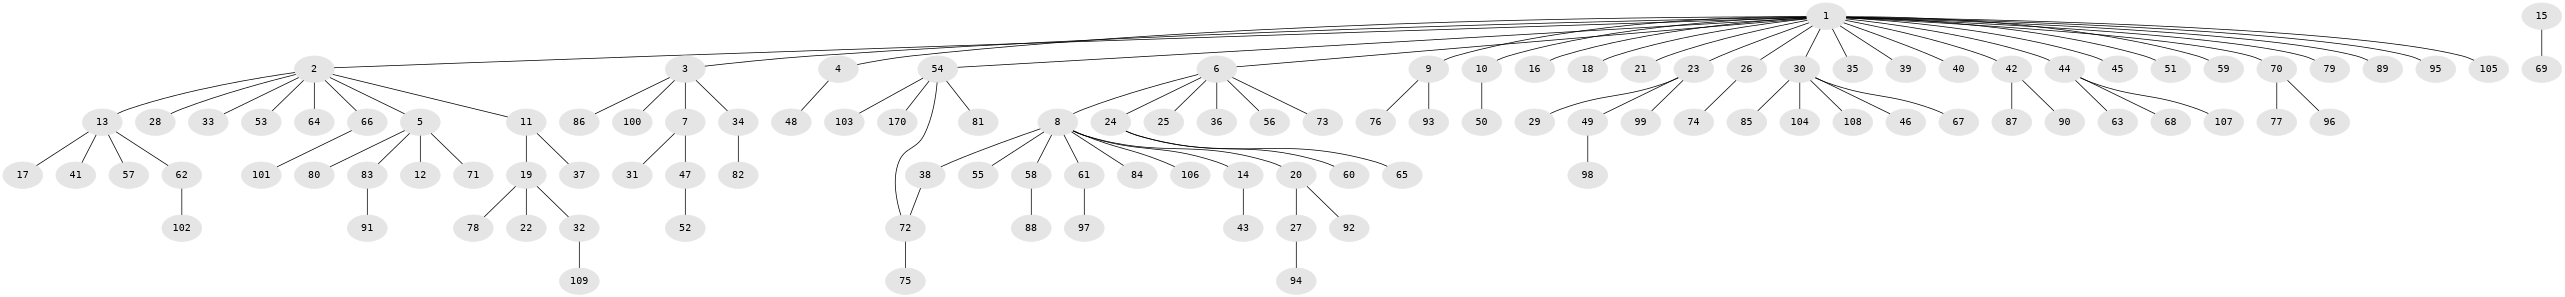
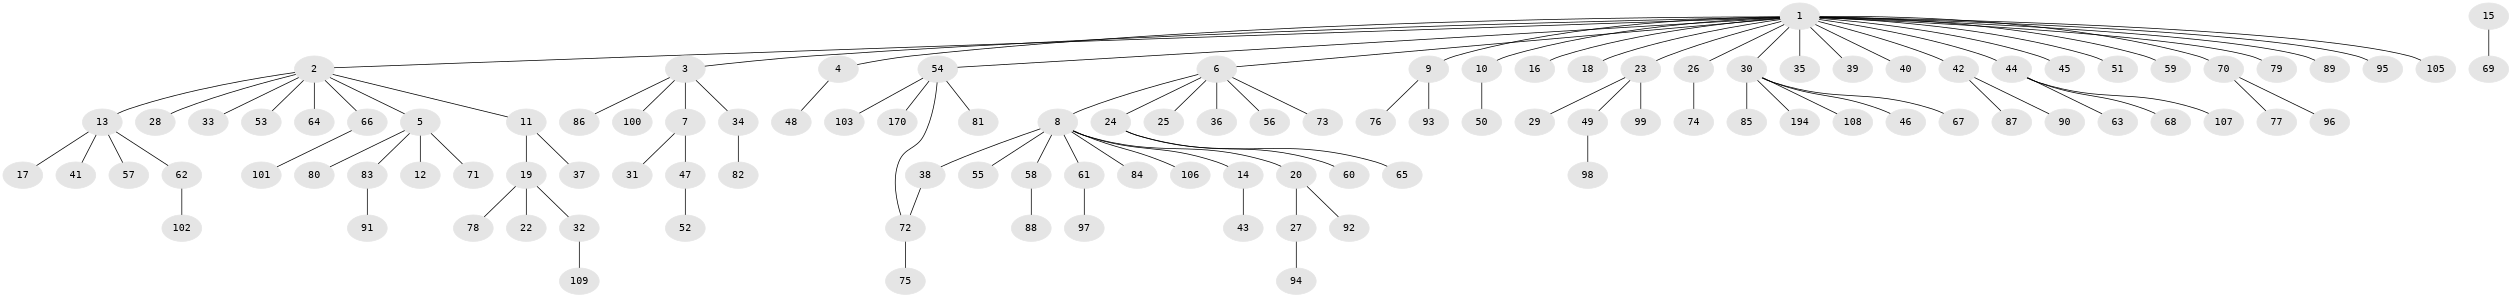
node "21": removed
node "104": label "104" -> "194"
